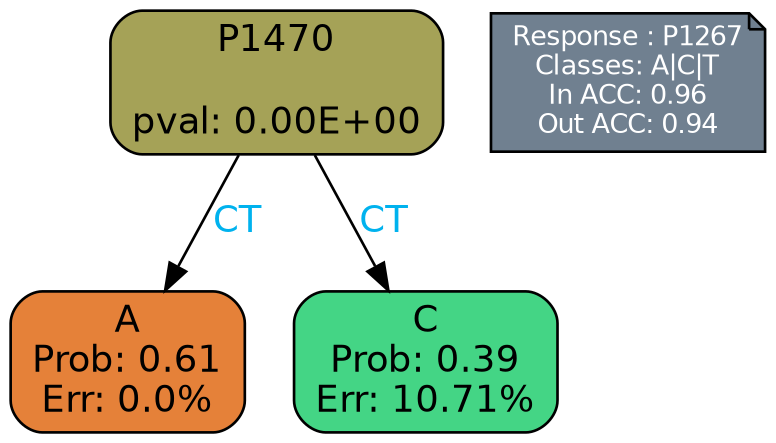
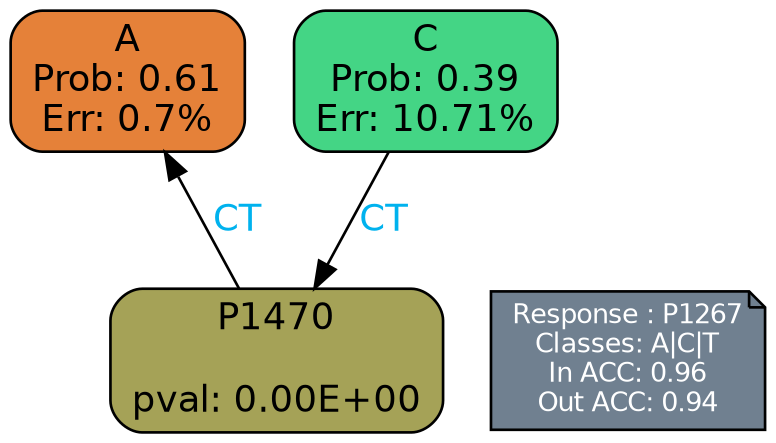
edge "P1470 pval: 0.00E+00" -> "C Prob: 0.39 Err: 10.71%": reversed
node "A Prob: 0.61 Err: 0.0%": label "A Prob: 0.61 Err: 0.0%" -> "A Prob: 0.61 Err: 0.7%"
